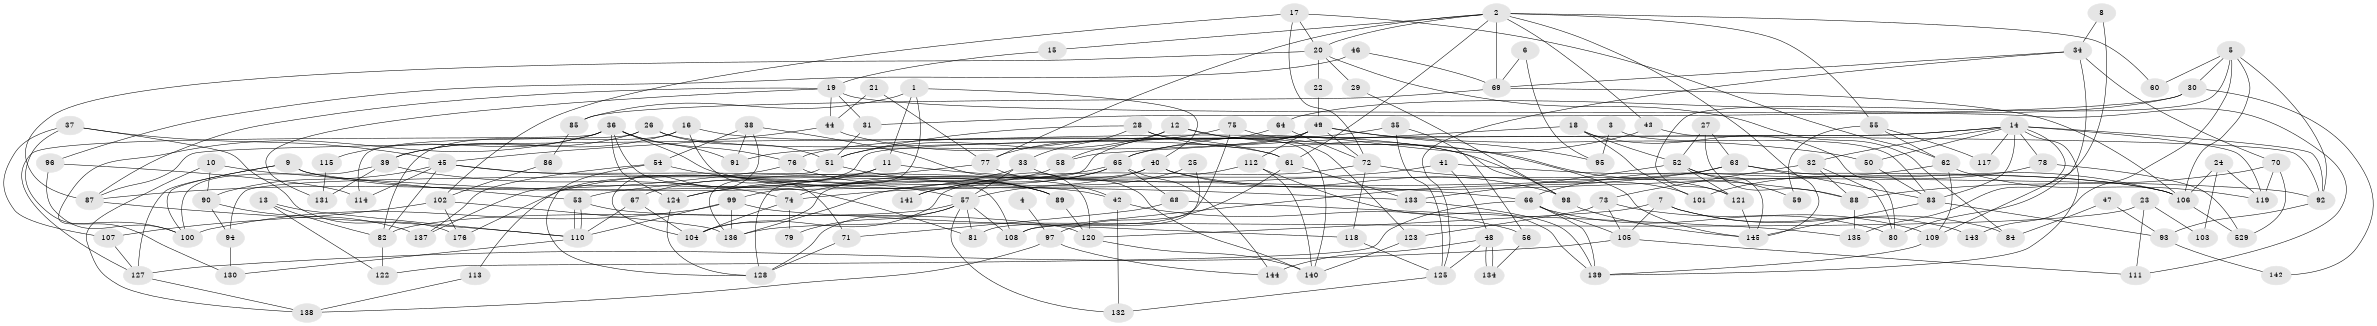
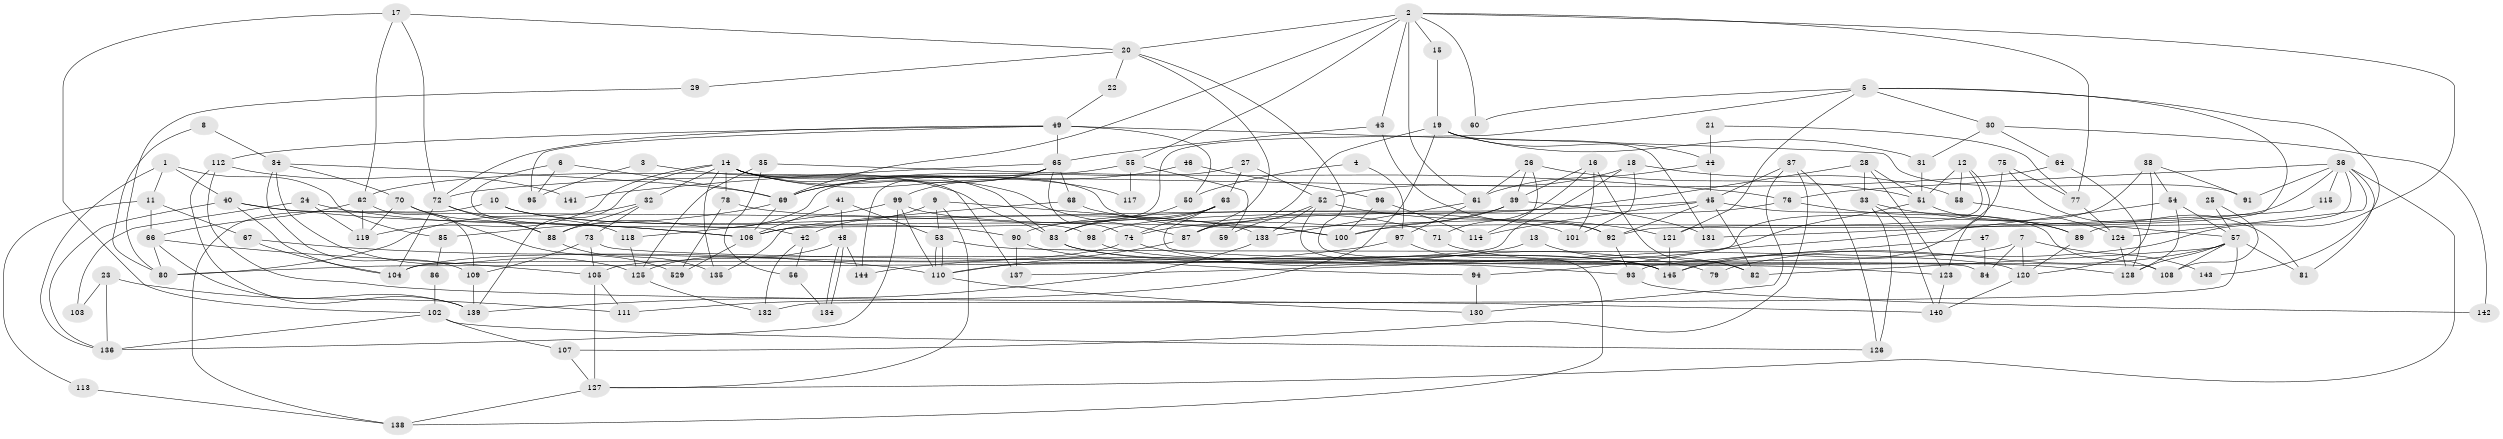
edge "14" -- "50": now "4" -- "50"
edge "29" -- "98": now "29" -- "80"
edge "28" -- "140": now "28" -- "123"
edge "65" -- "69": added
edge "77" -- "42": now "6" -- "42"
node "176": label "176" -> "126"
node "122": removed
